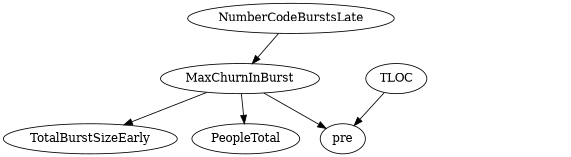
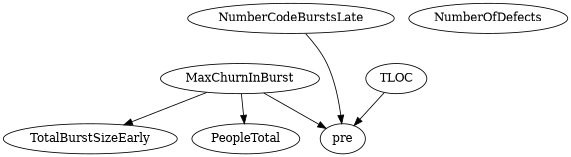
node "NumberOfDefects": added
edge "NumberCodeBurstsLate" -> "MaxChurnInBurst": now "NumberCodeBurstsLate" -> "pre"
